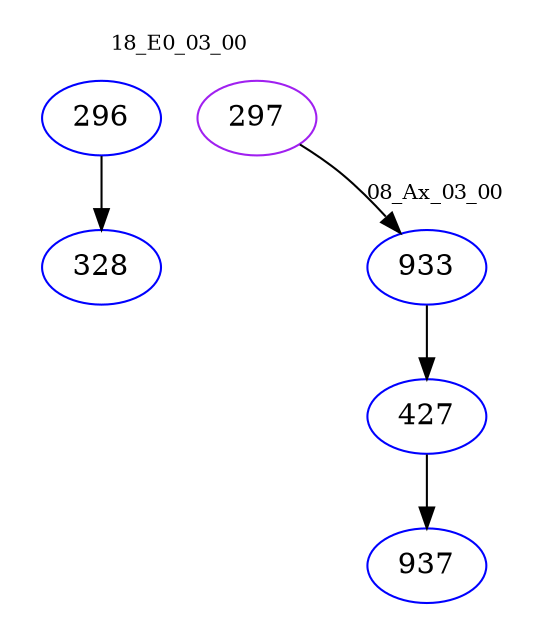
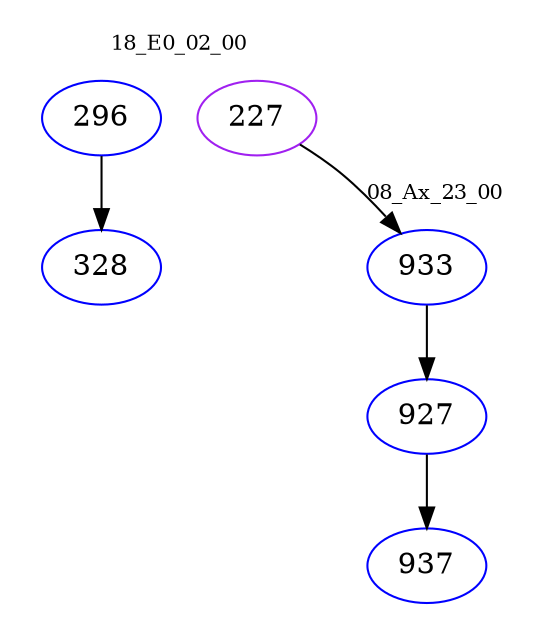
cluster "18_E0_03_00": label "18_E0_03_00" -> "18_E0_02_00"
node "297": label "297" -> "227"
cluster "08_Ax_03_00": label "08_Ax_03_00" -> "08_Ax_23_00"
node "427": label "427" -> "927"
